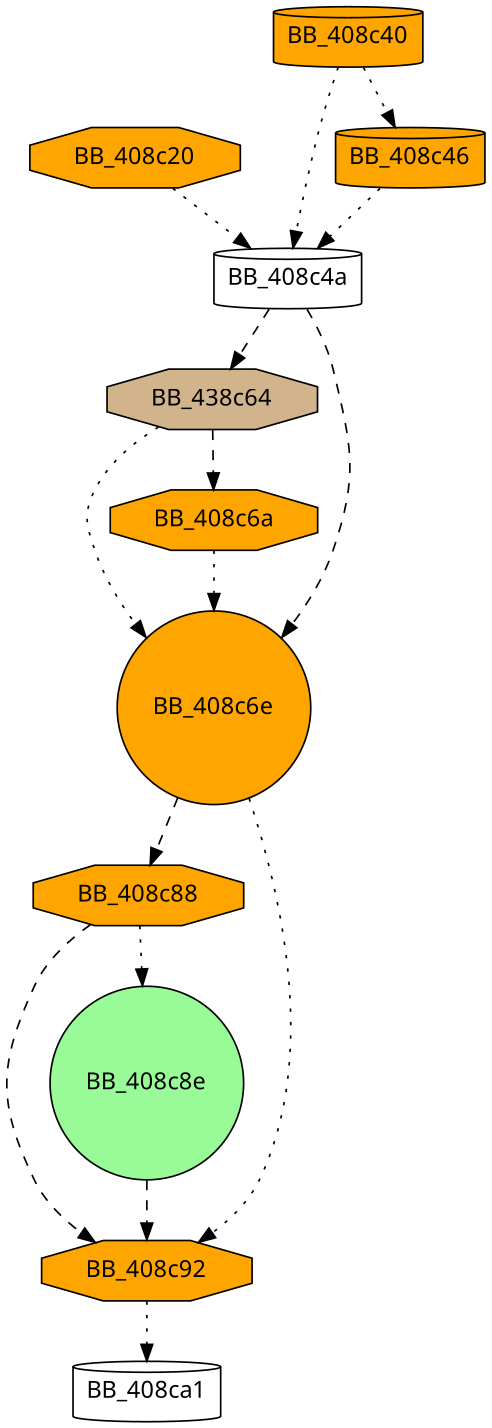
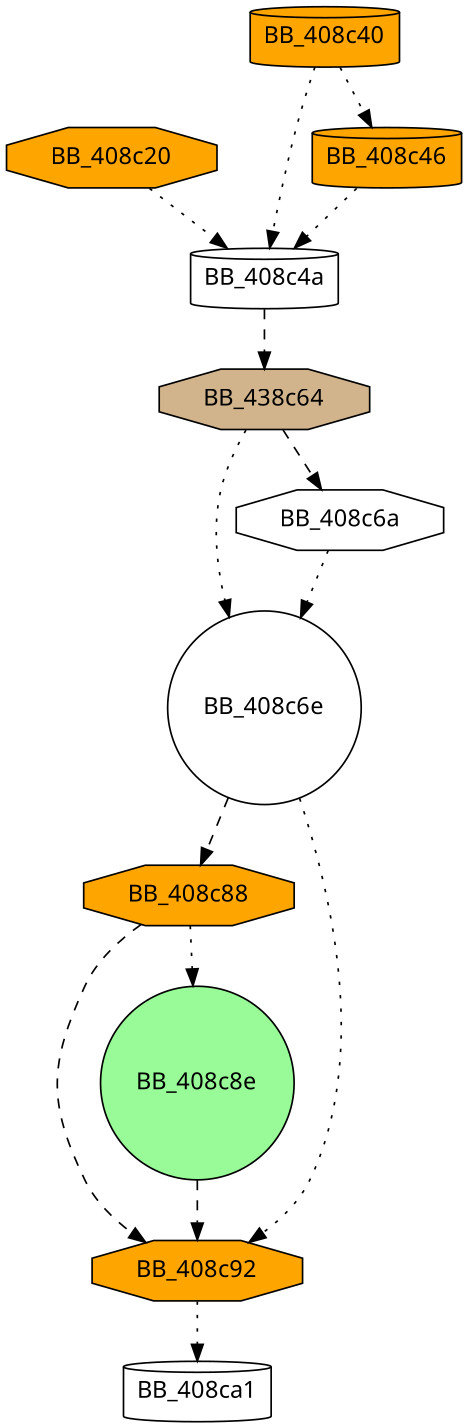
edge "BB_408c4a" -> "BB_408c6e": removed
node "BB_408c6a": fillcolor orange -> white
node "BB_408c6e": fillcolor orange -> white
